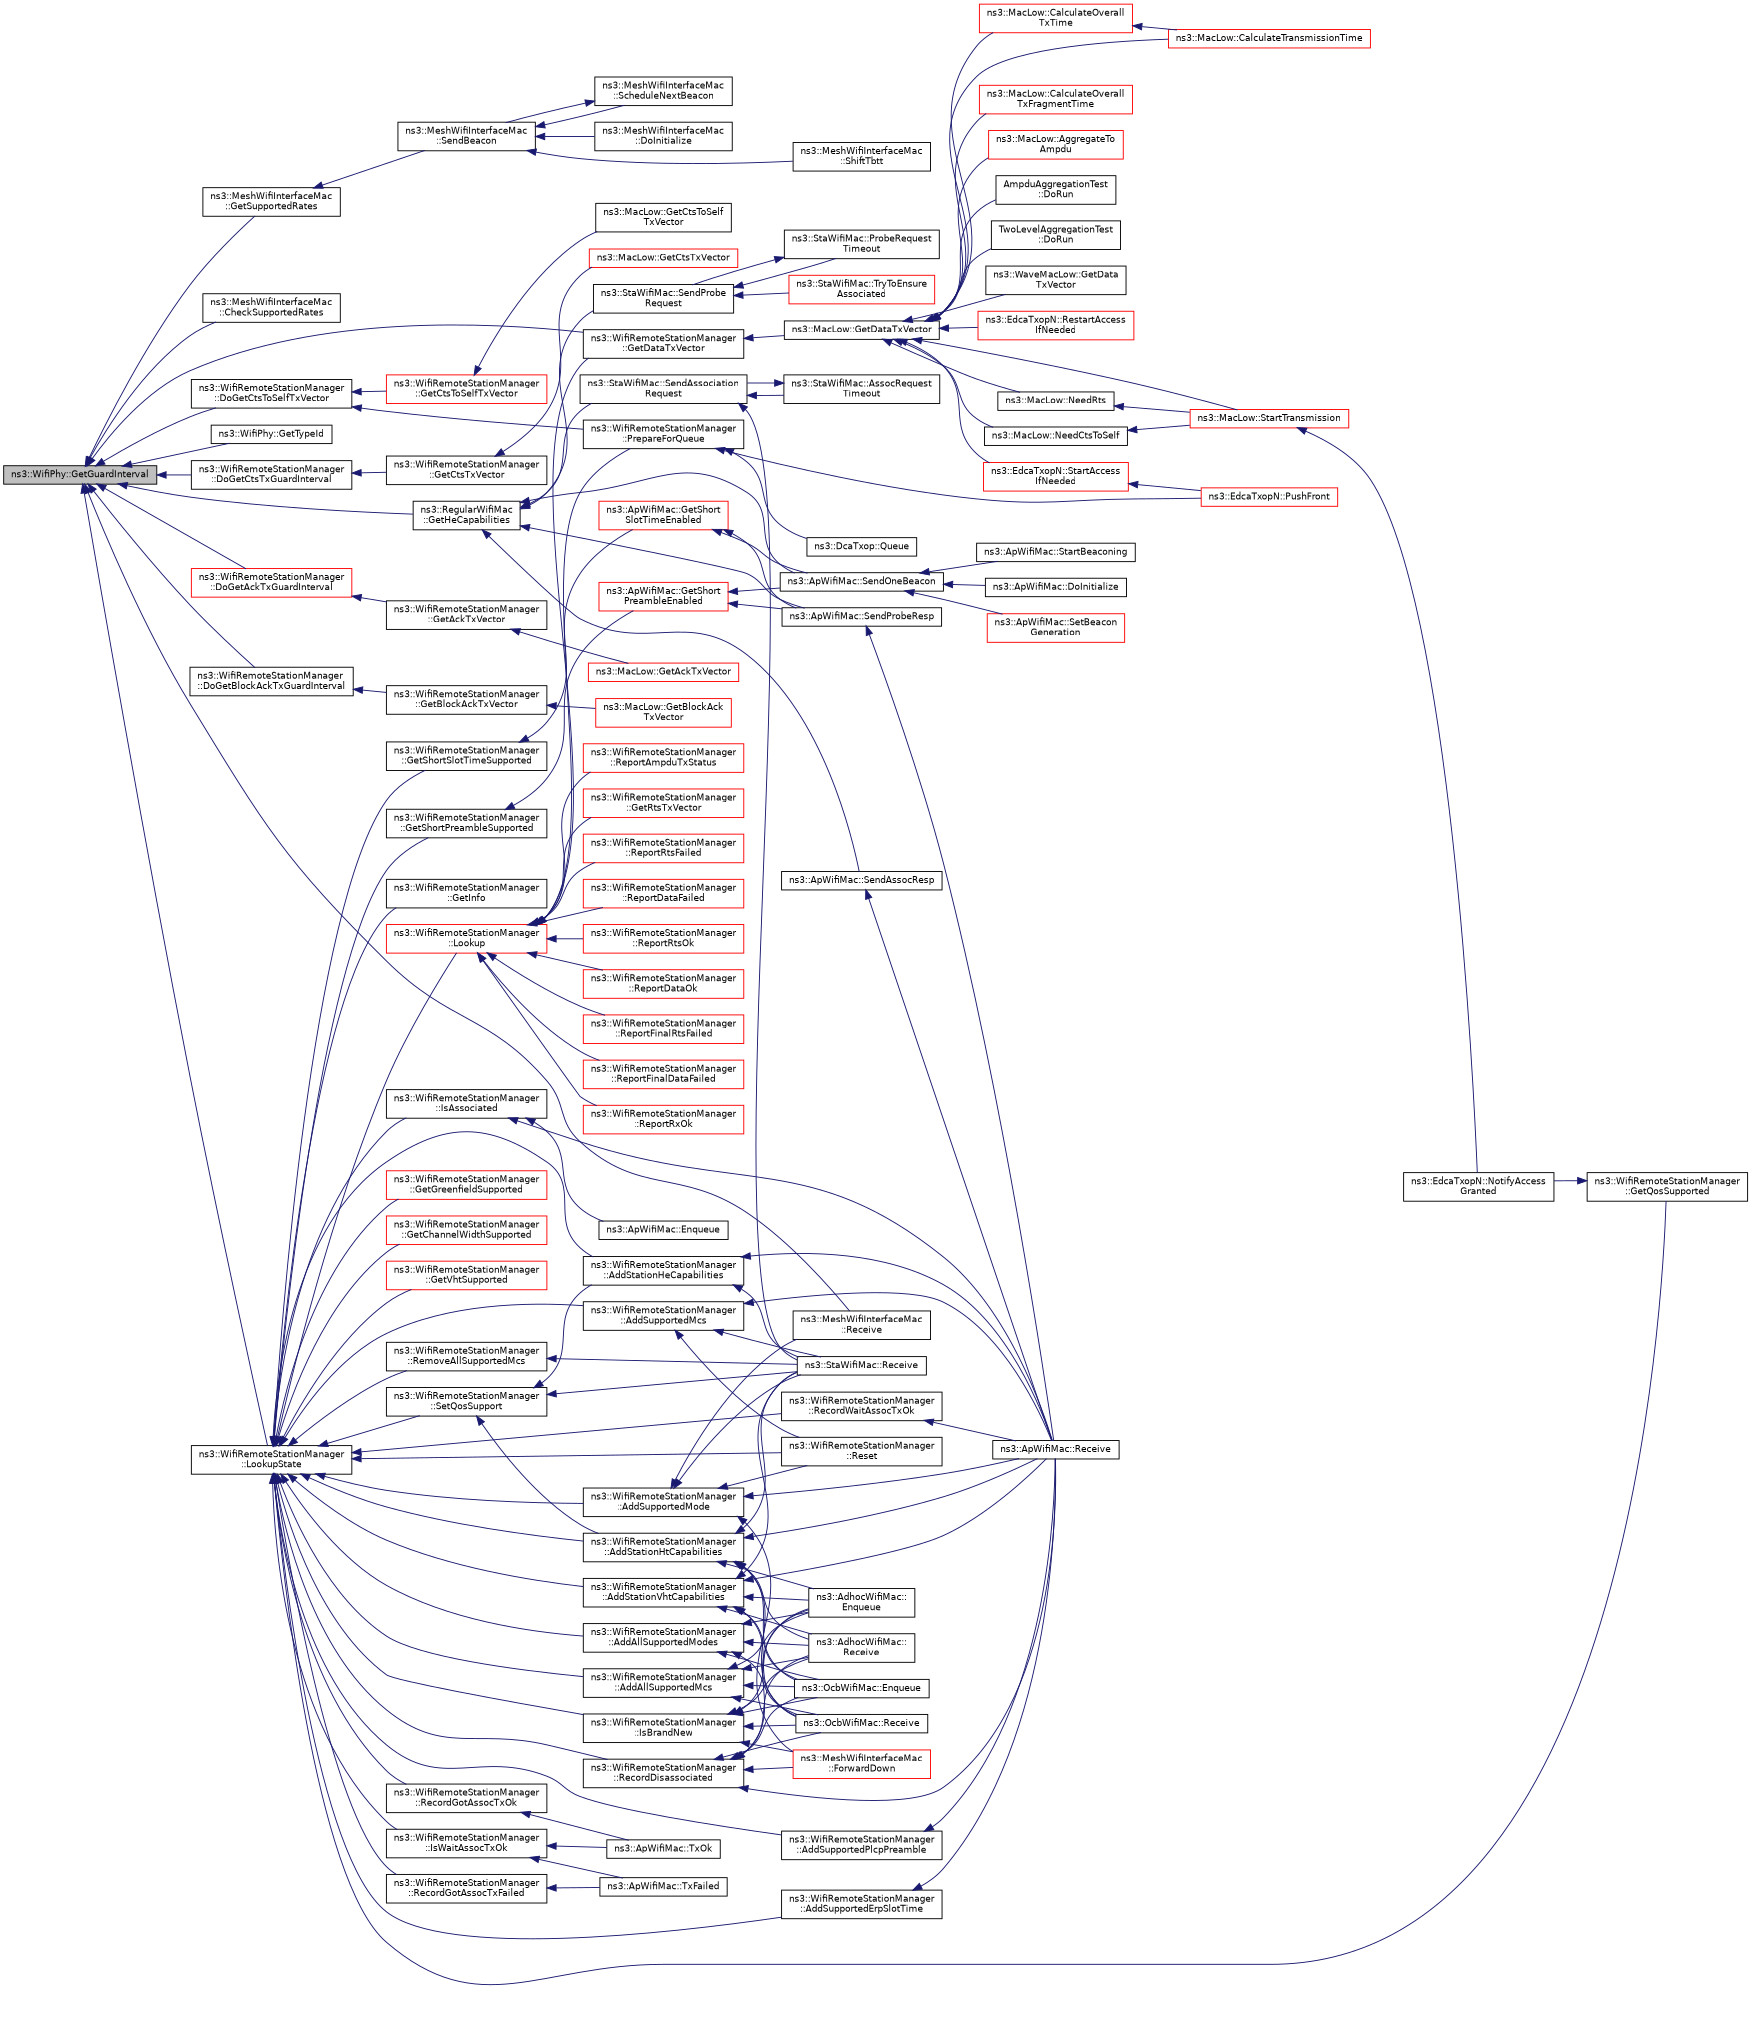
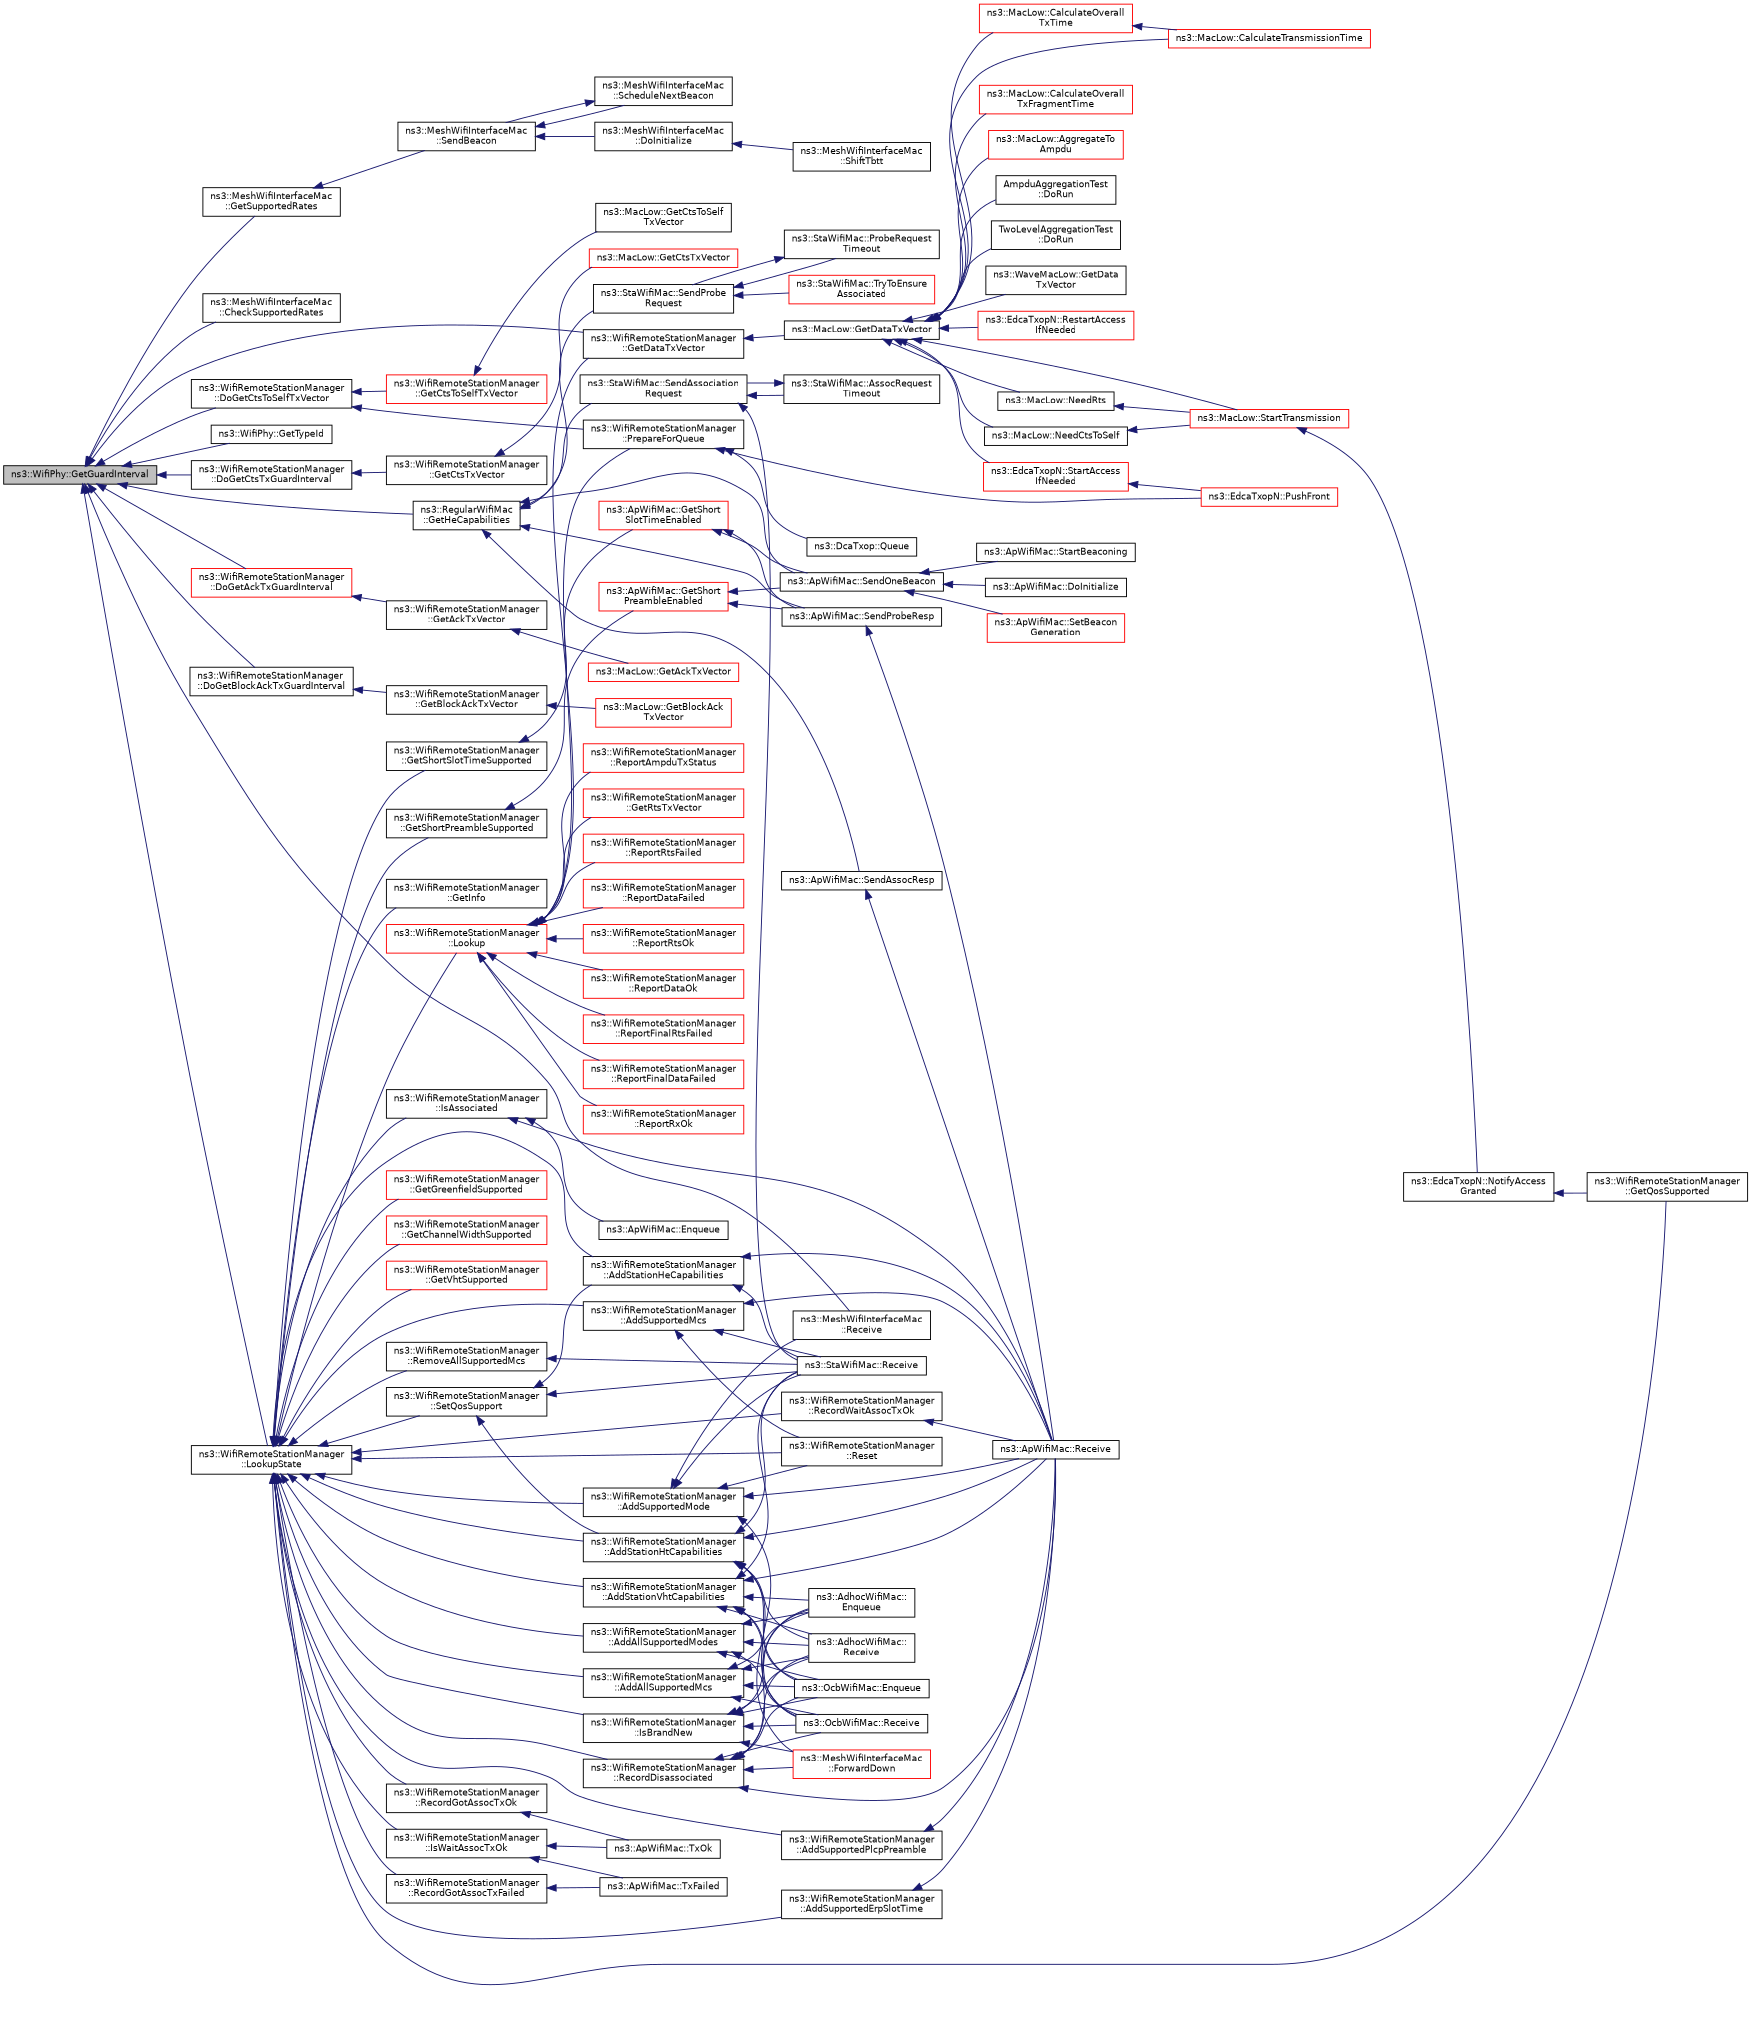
edge "ns3::MeshWifiInterfaceMac ::ShiftTbtt" -> "ns3::MeshWifiInterfaceMac ::SendBeacon": now "ns3::MeshWifiInterfaceMac ::ShiftTbtt" -> "ns3::MeshWifiInterfaceMac ::DoInitialize"
edge "ns3::EdcaTxopN::NotifyAccess Granted" -> "ns3::WifiRemoteStationManager ::GetQosSupported": reversed
edge "ns3::AdhocWifiMac:: Enqueue" -> "ns3::WifiRemoteStationManager ::AddStationHtCapabilities": removed
